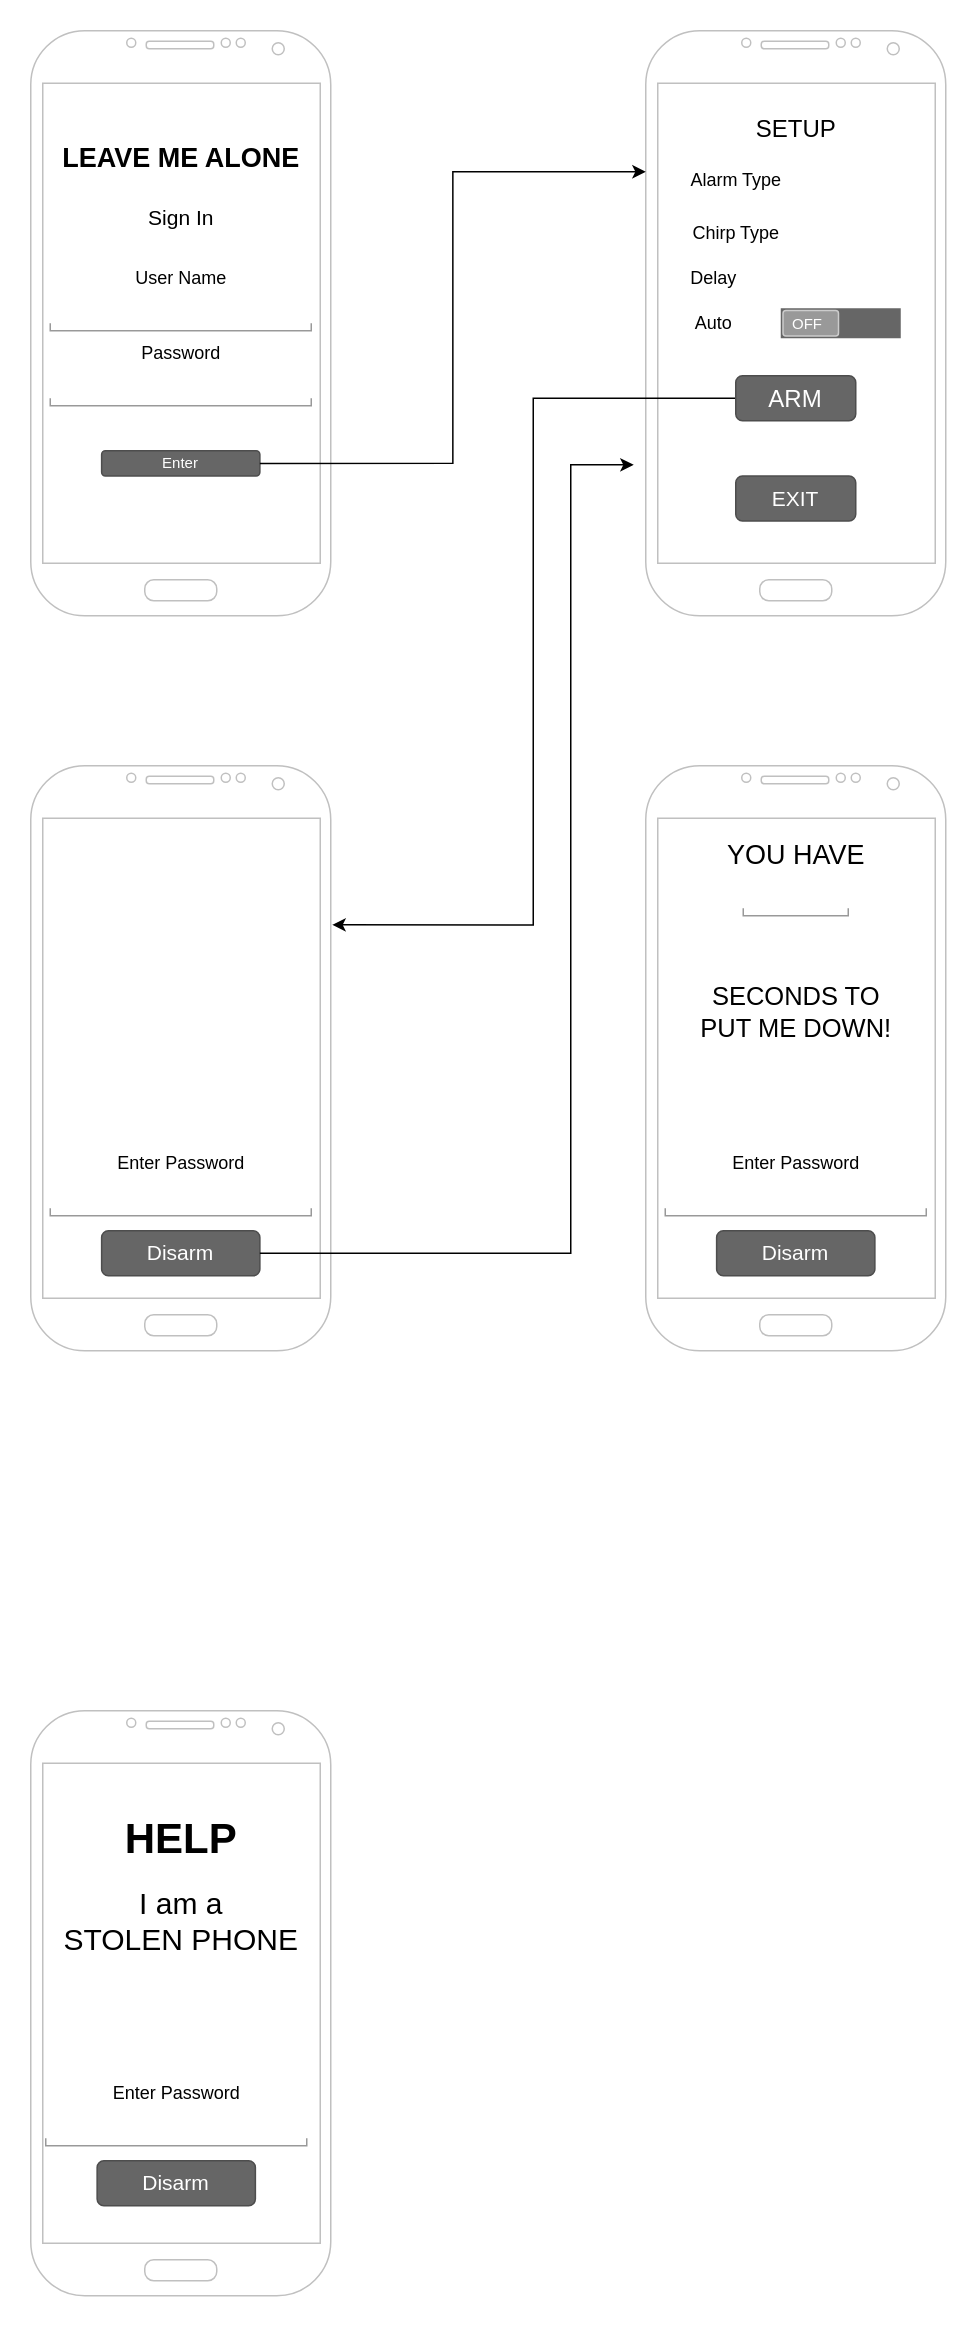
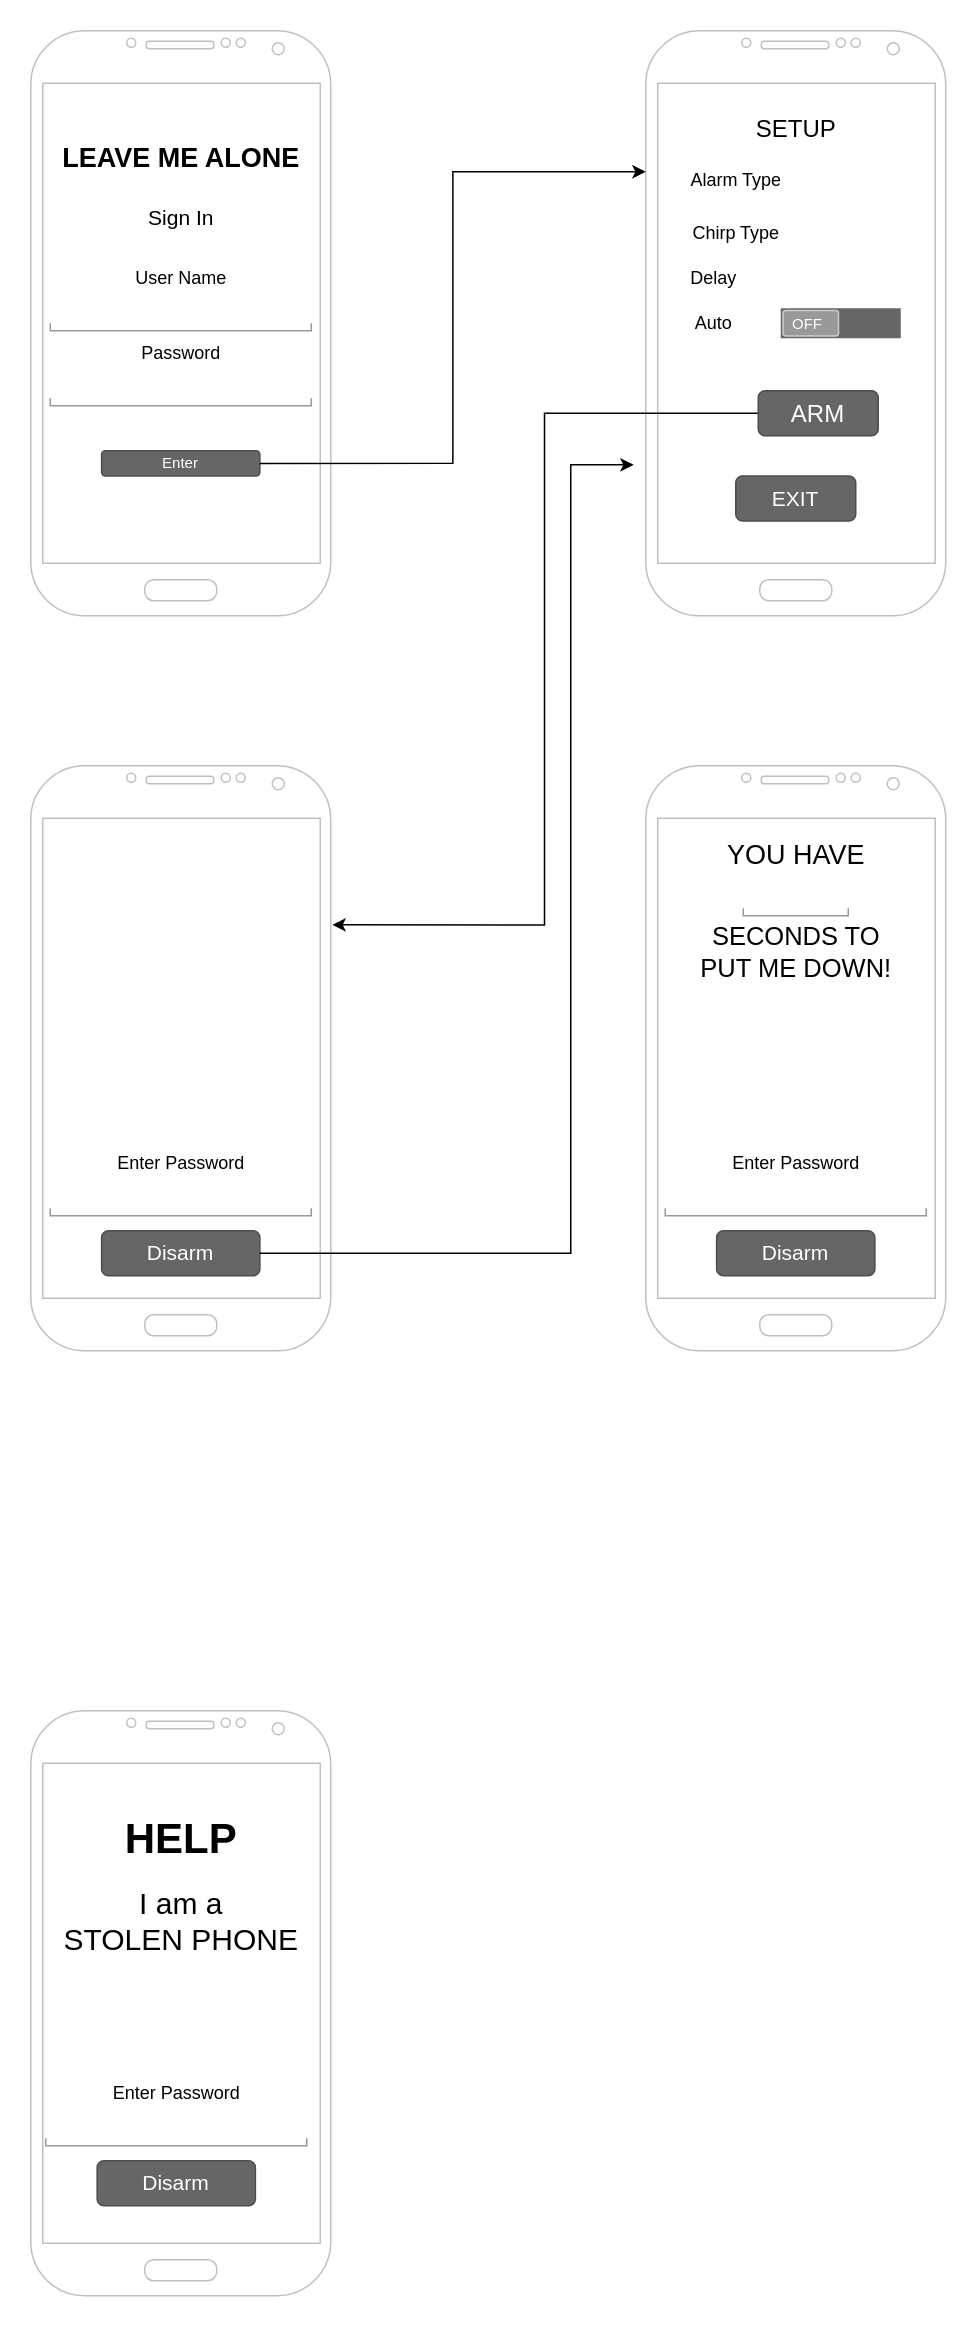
node "ARM": moved (796, 398) -> (818, 413)
node "SECONDS TO PUT ME DOWN!": moved (796, 1013) -> (796, 953)
